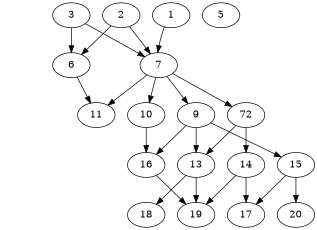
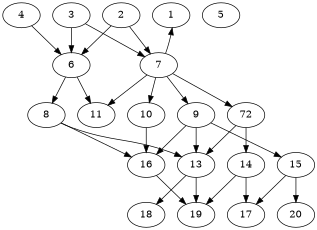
node "4": added
edge "1" -> "7": reversed
node "8": added
